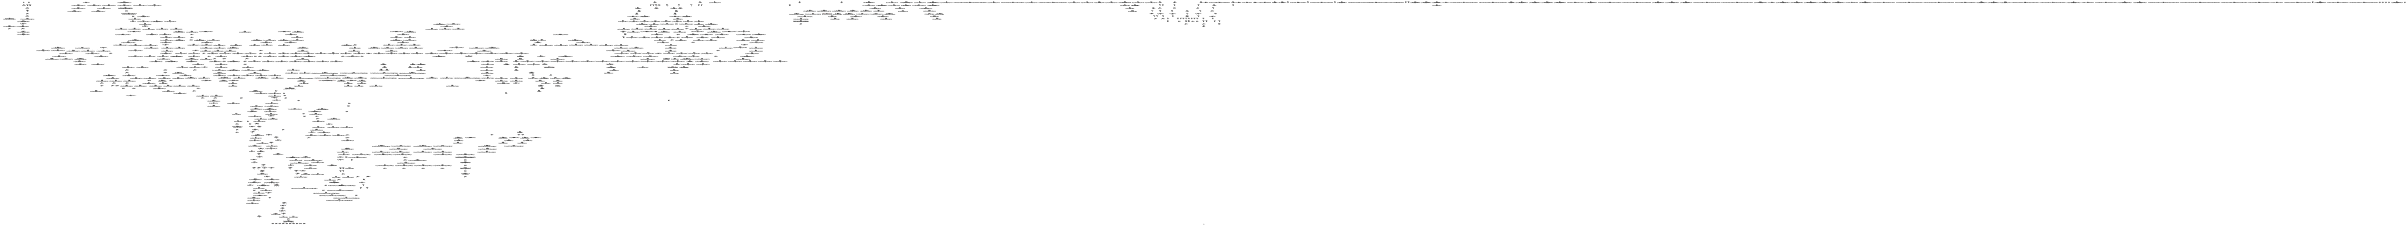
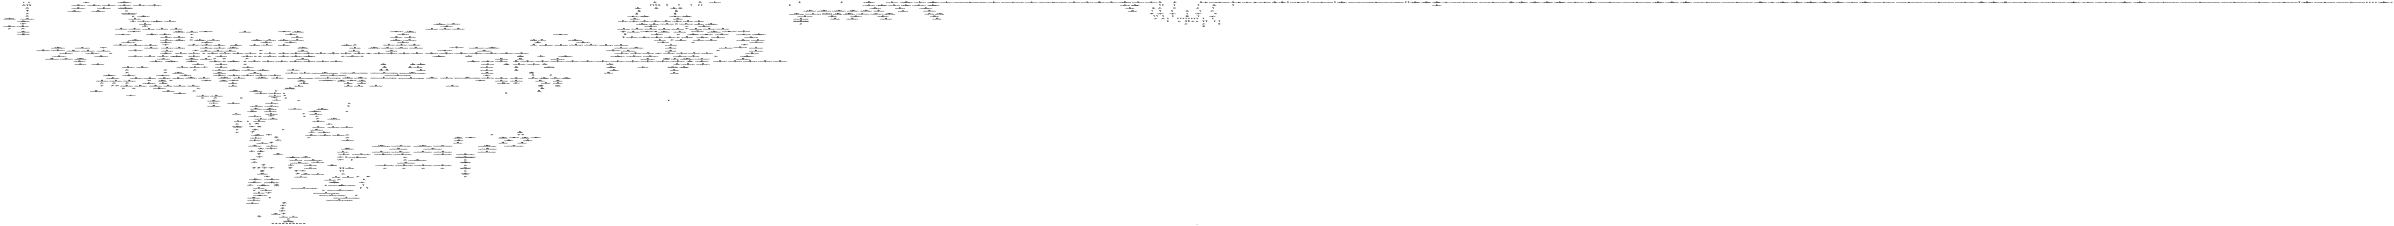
node "NodeID: 196": removed
